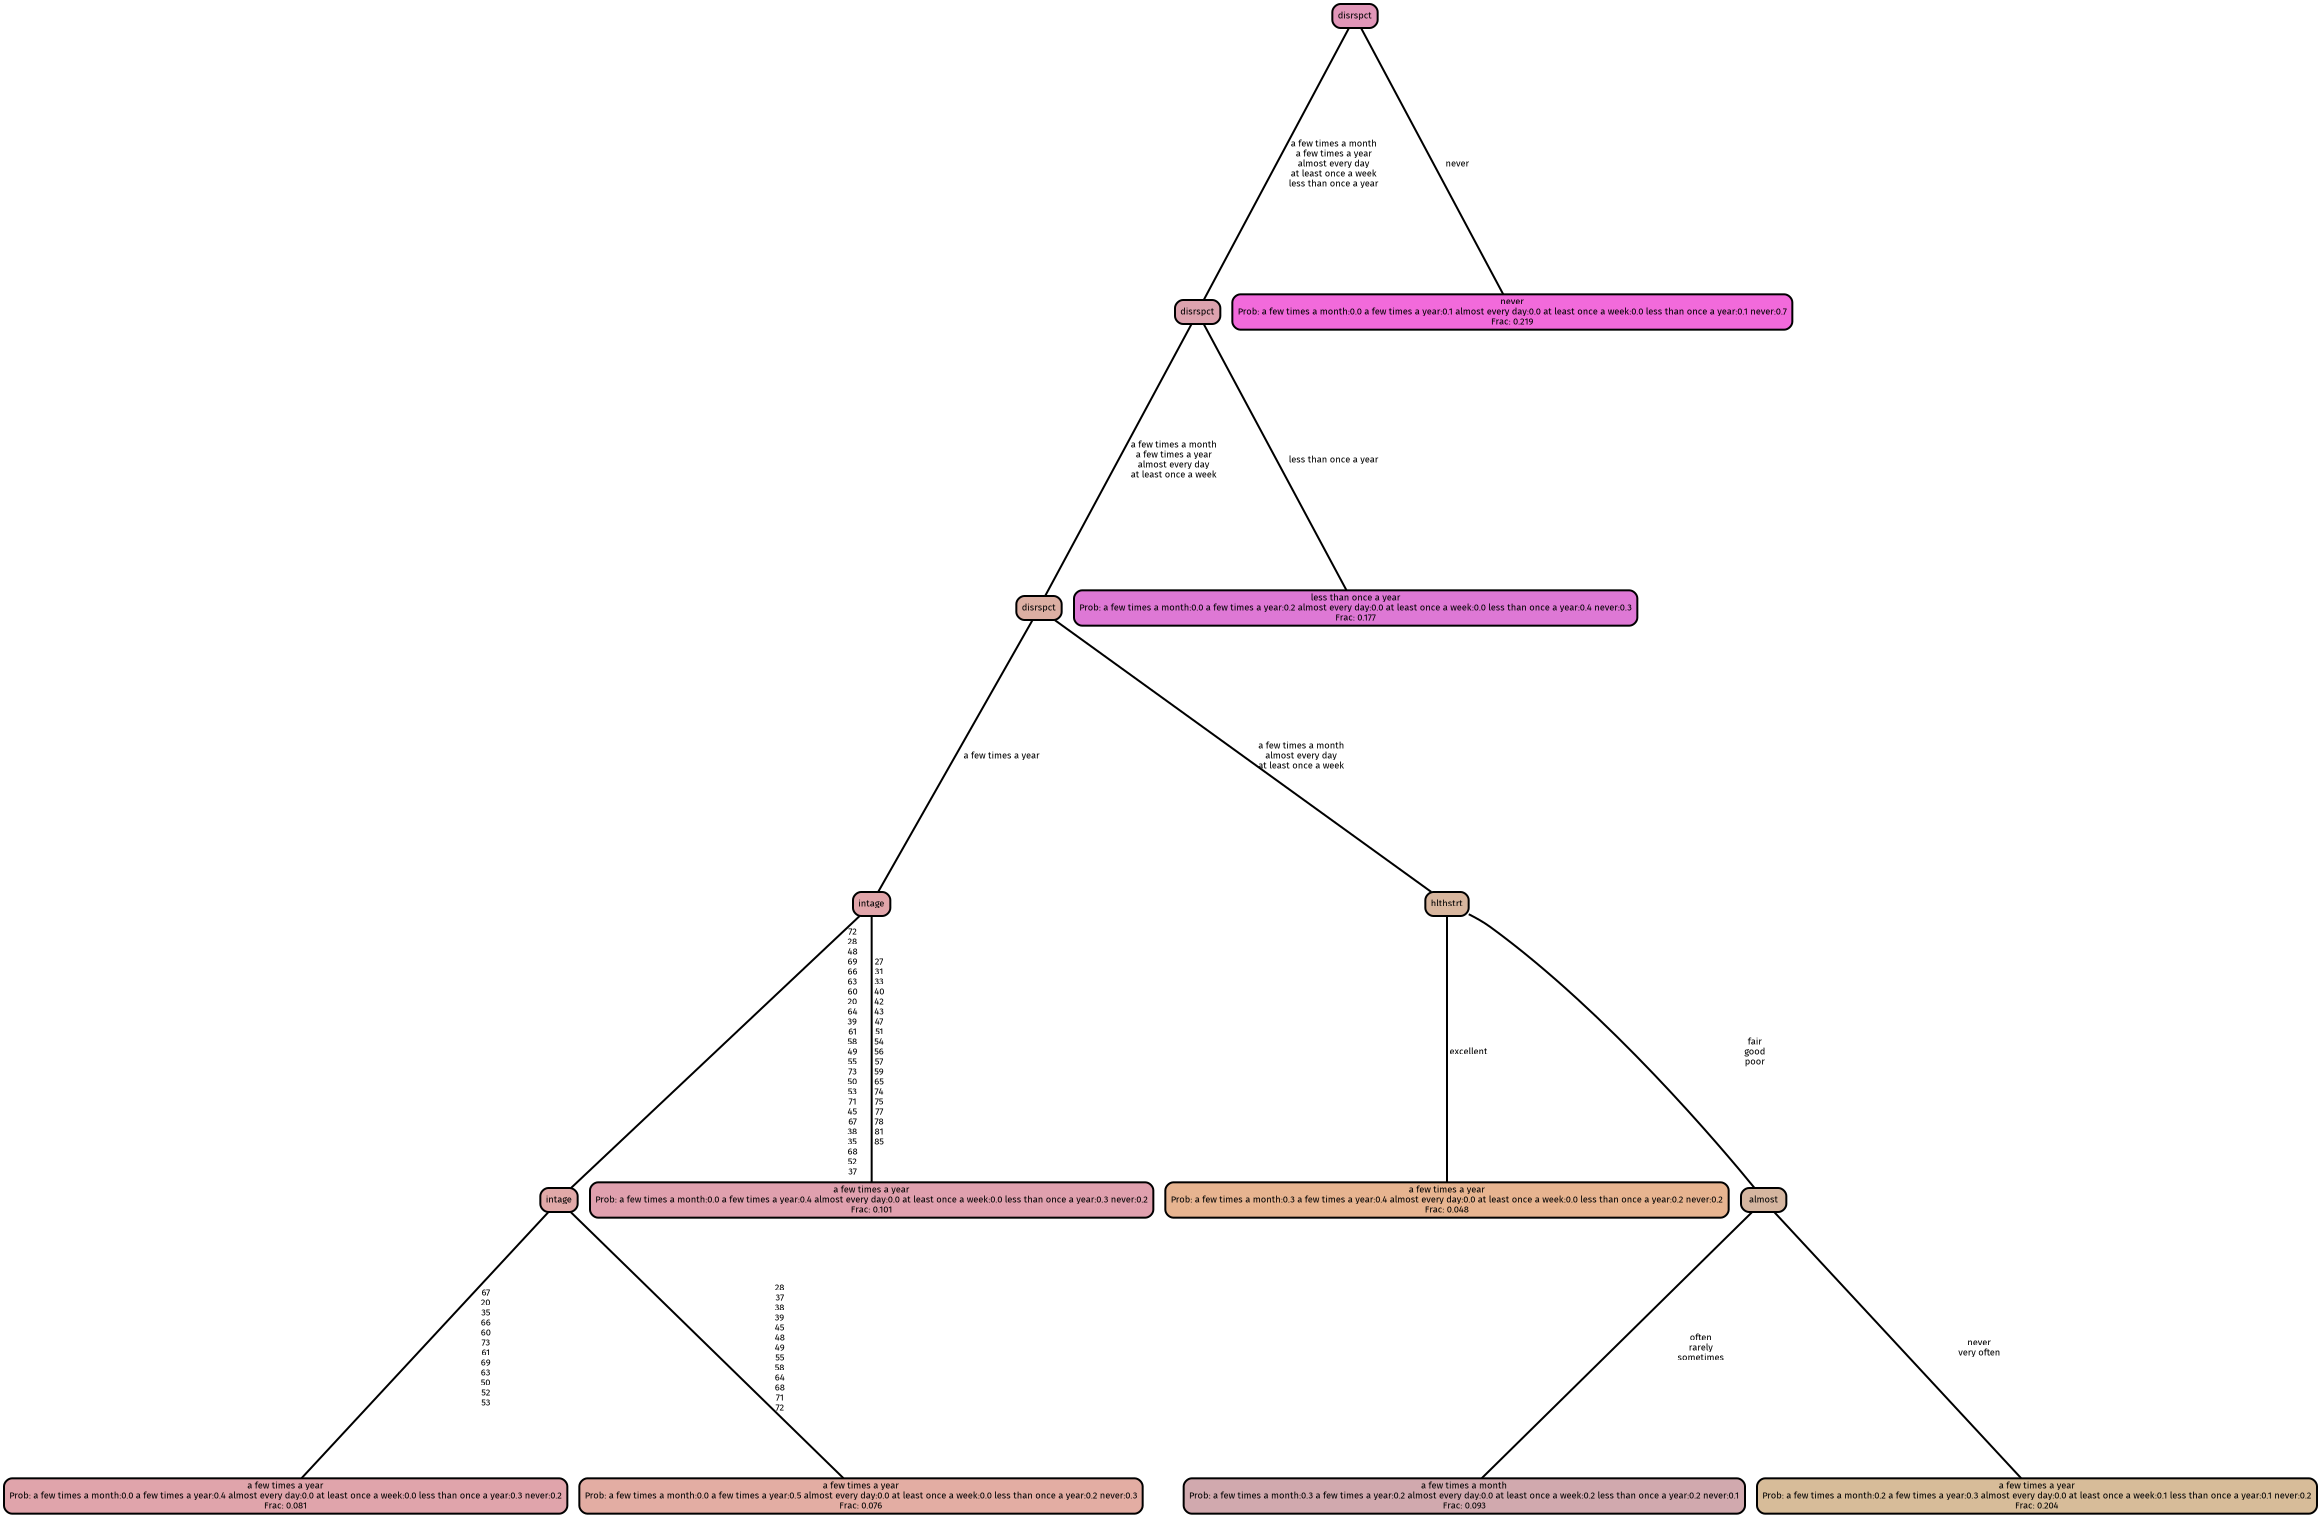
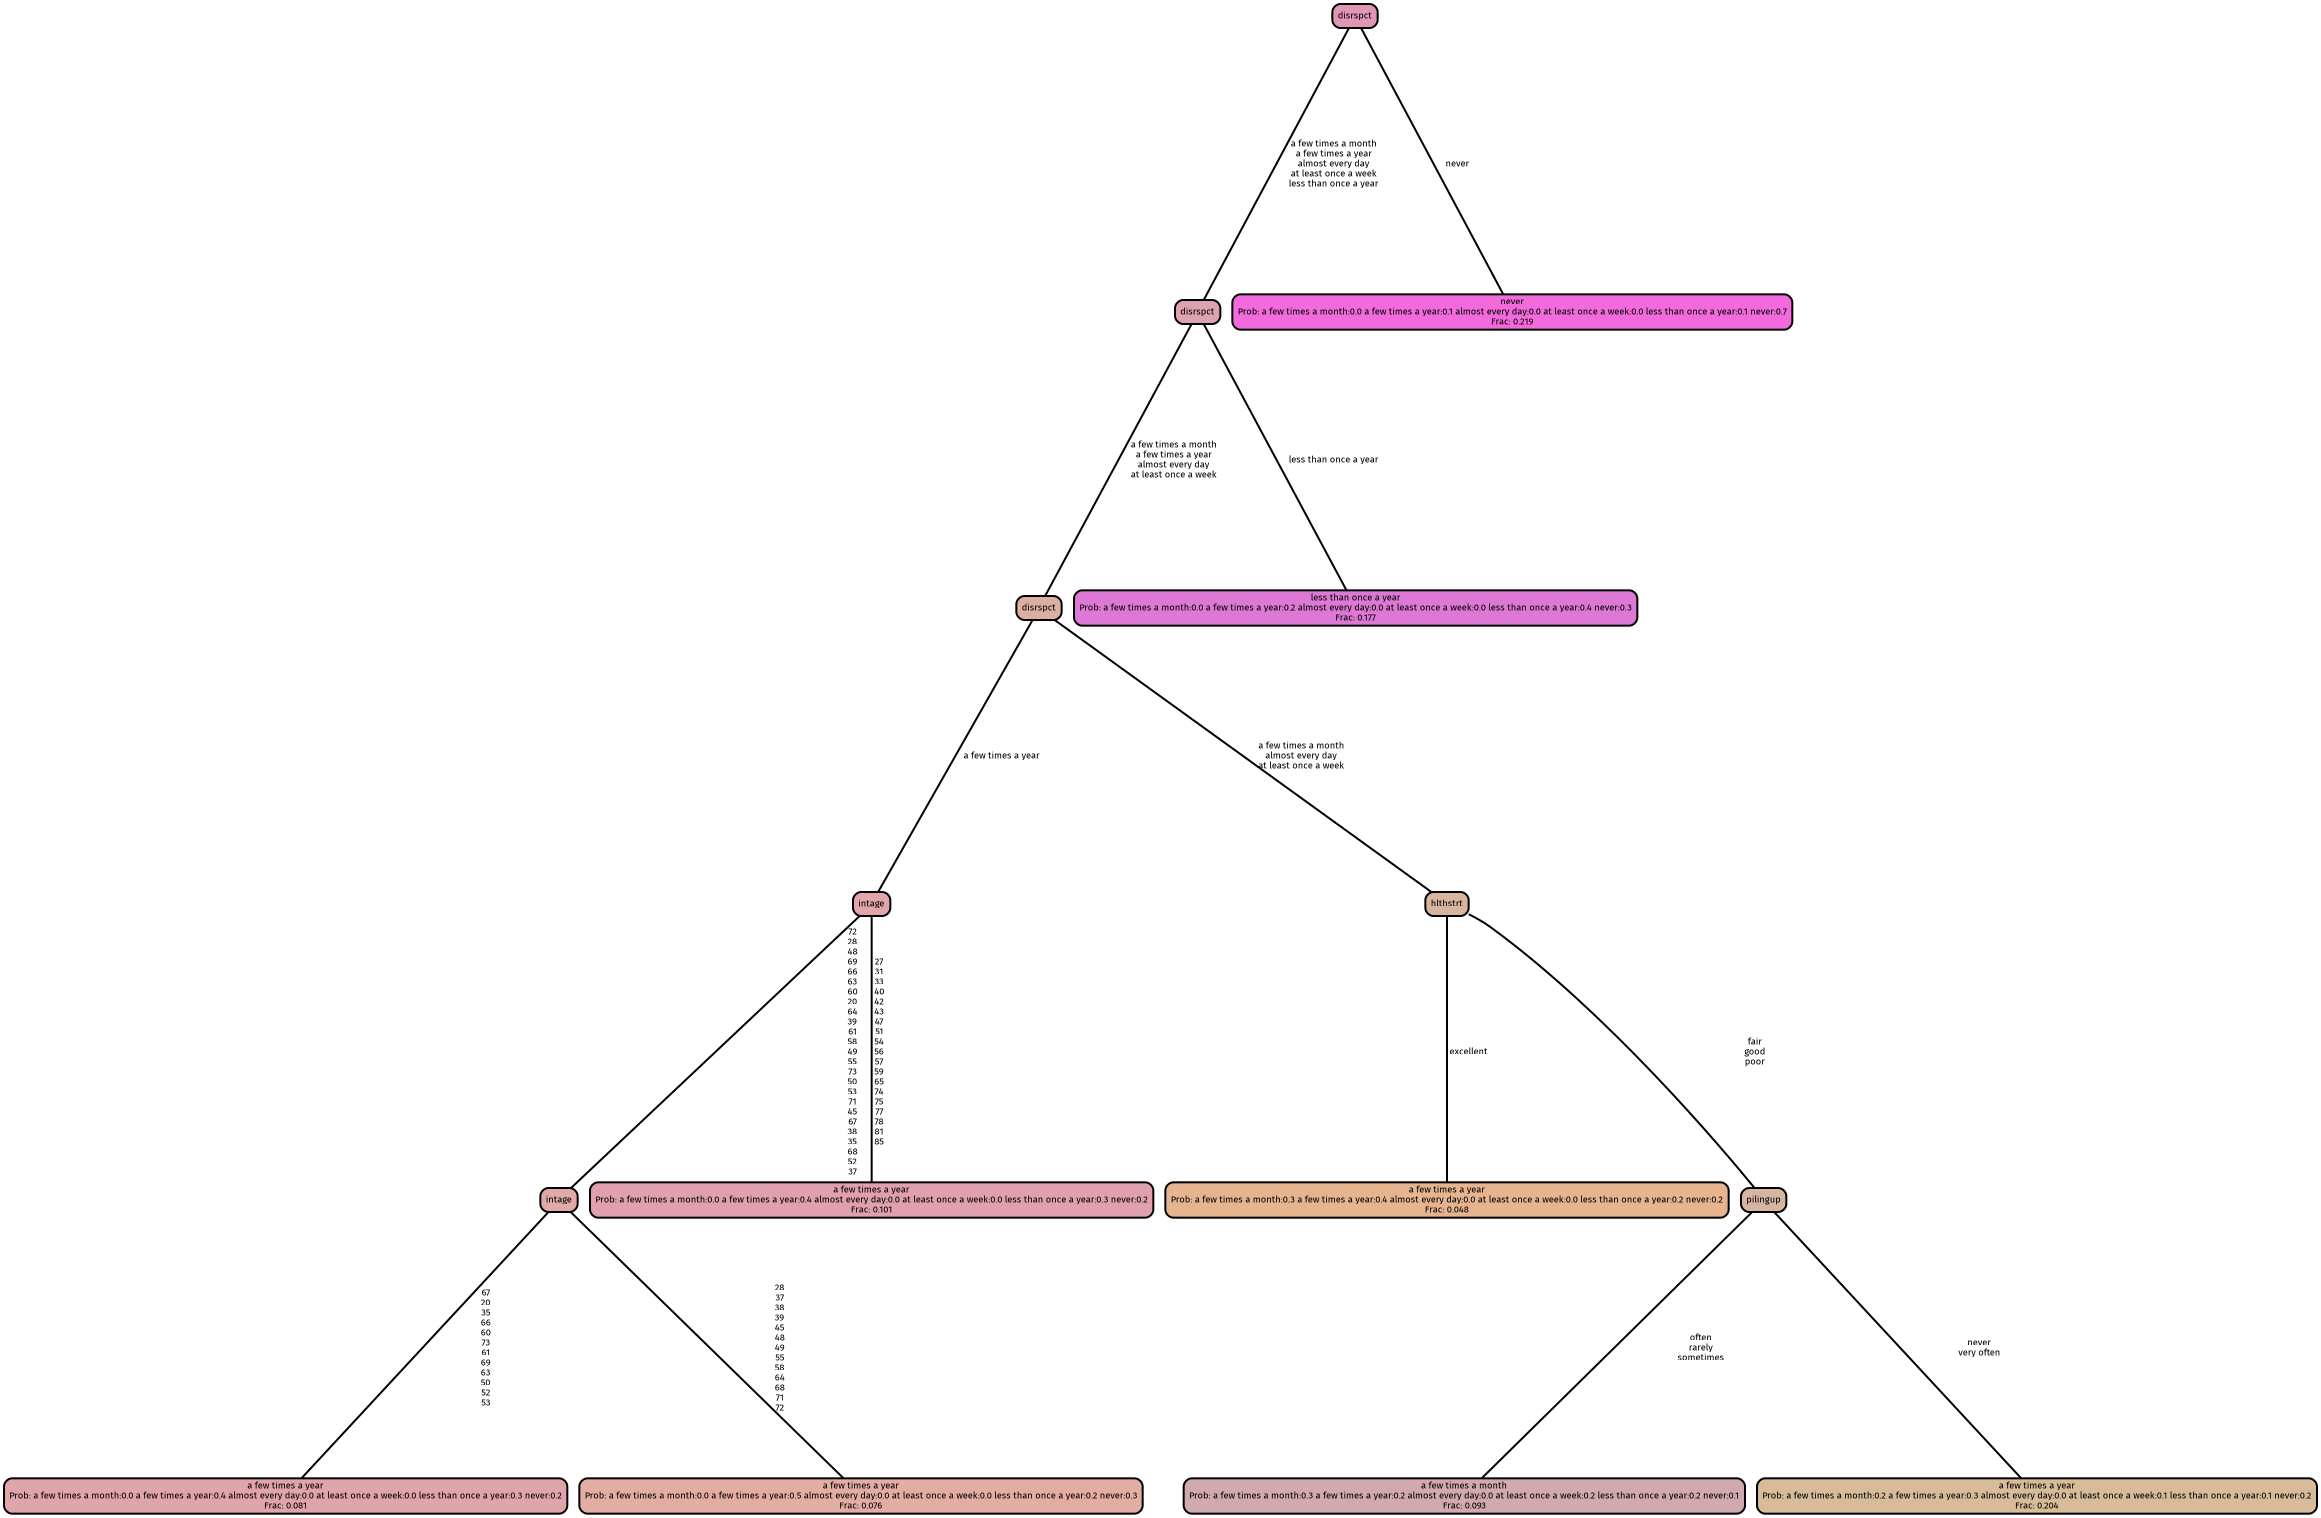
node "almost": label "almost" -> "pilingup"
